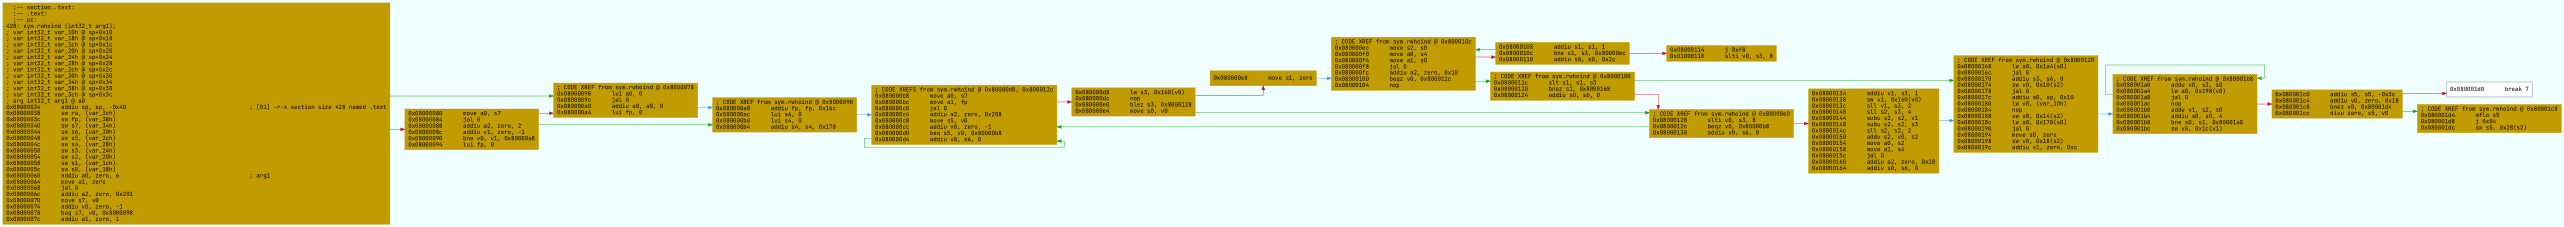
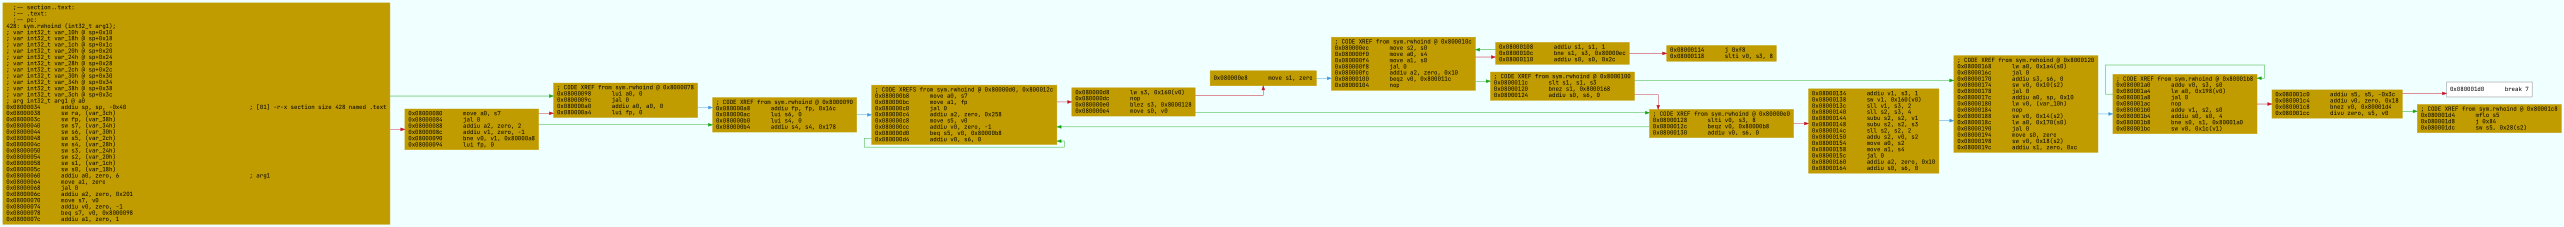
node "0x08000114      j 0xf8 0x01000118      slti v0, s3, 8": label "0x08000114      j 0xf8 0x01000118      slti v0, s3, 8" -> "0x08000114      j 0xf8 0x08000118      slti v0, s3, 8"
